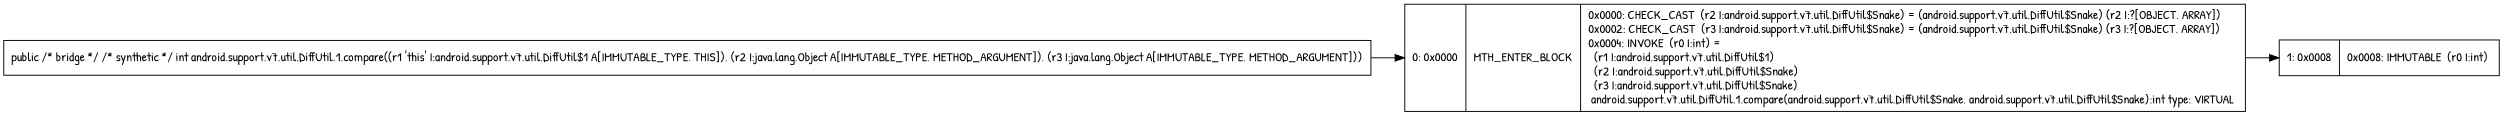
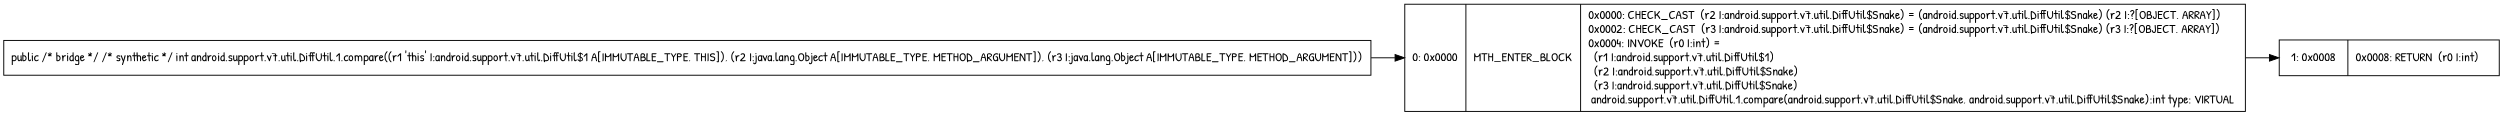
node "1: 0x0008": text "0x0008: IMMUTABLE  (r0 I:int)" -> "0x0008: RETURN  (r0 I:int)"
